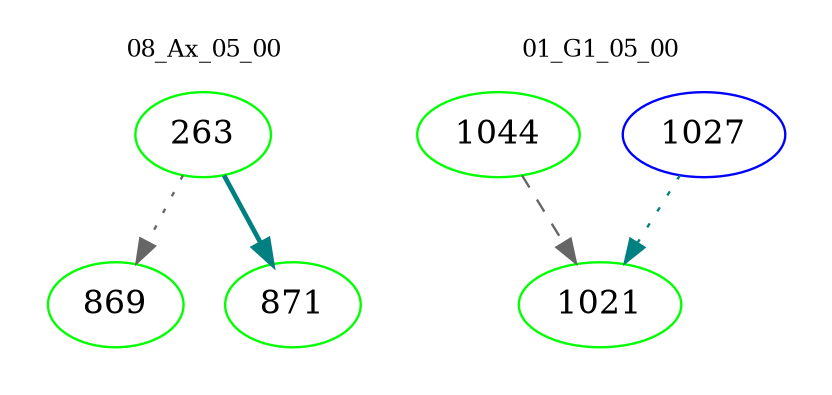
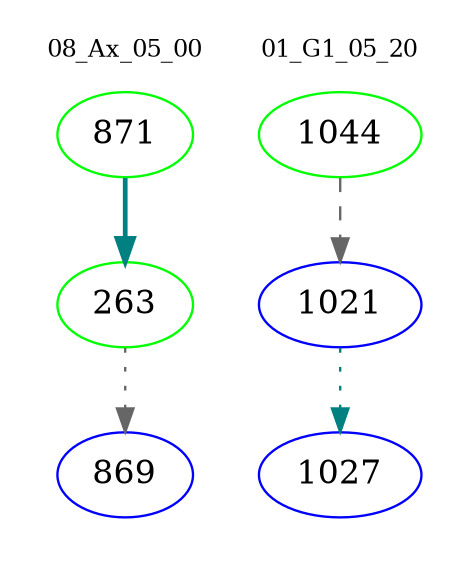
cluster "01_G1_05_00": label "01_G1_05_00" -> "01_G1_05_20"
edge "263" -> "871": reversed
edge "1027" -> "1021": reversed
node "869": color green -> blue
node "1021": color green -> blue
